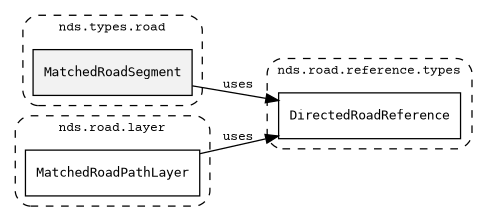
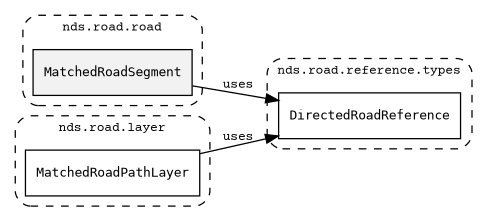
cluster "nds.types.road": label "nds.types.road" -> "nds.road.road"
